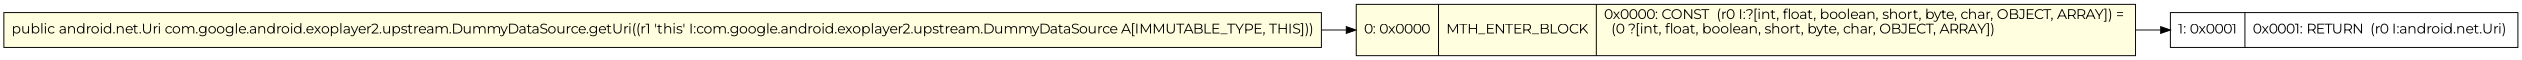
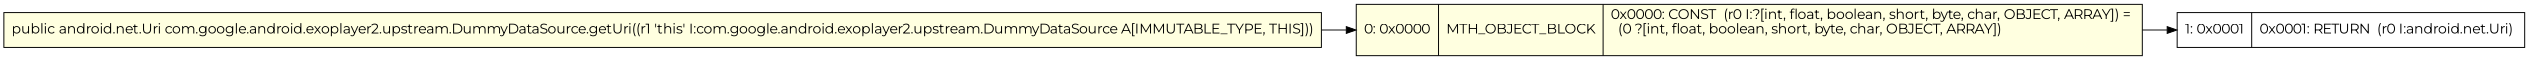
node "0: 0x0000": text "MTH_ENTER_BLOCK" -> "MTH_OBJECT_BLOCK"
